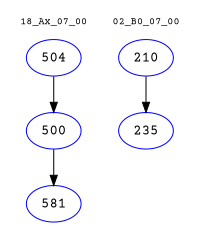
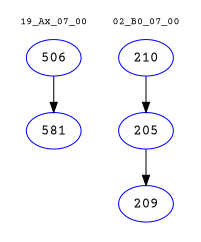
cluster "18_Ax_07_00": label "18_Ax_07_00" -> "19_Ax_07_00"
node "504": removed
node "500": label "500" -> "506"
node "235": label "235" -> "205"
node "209": added
